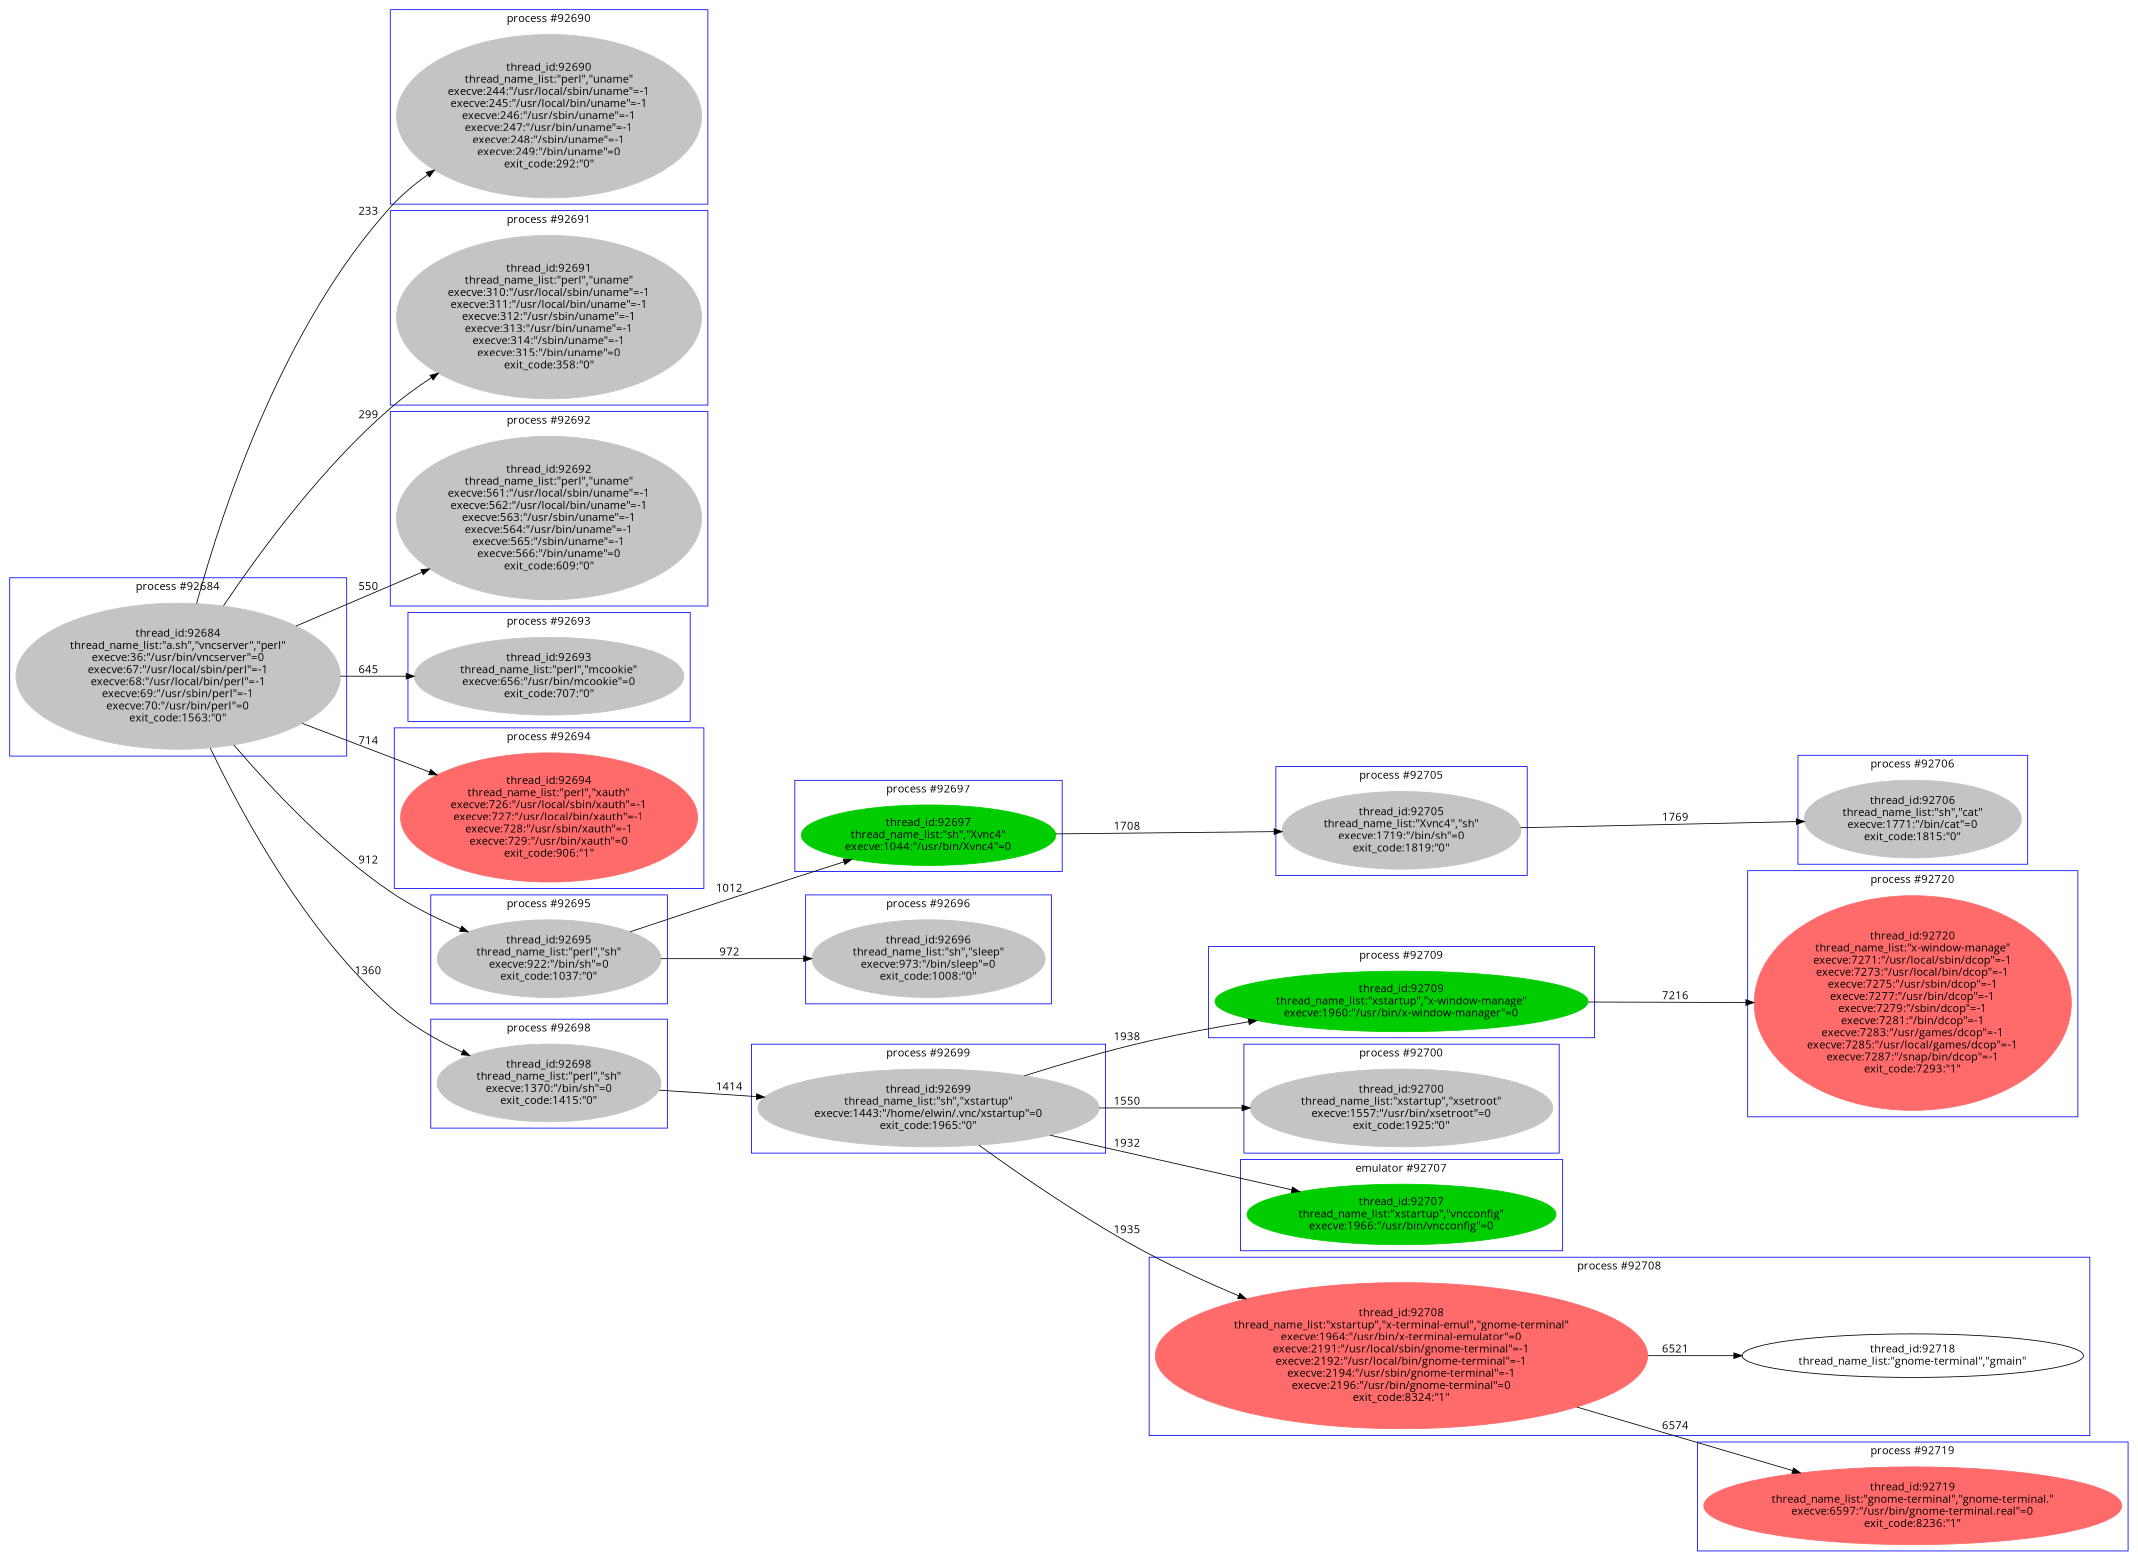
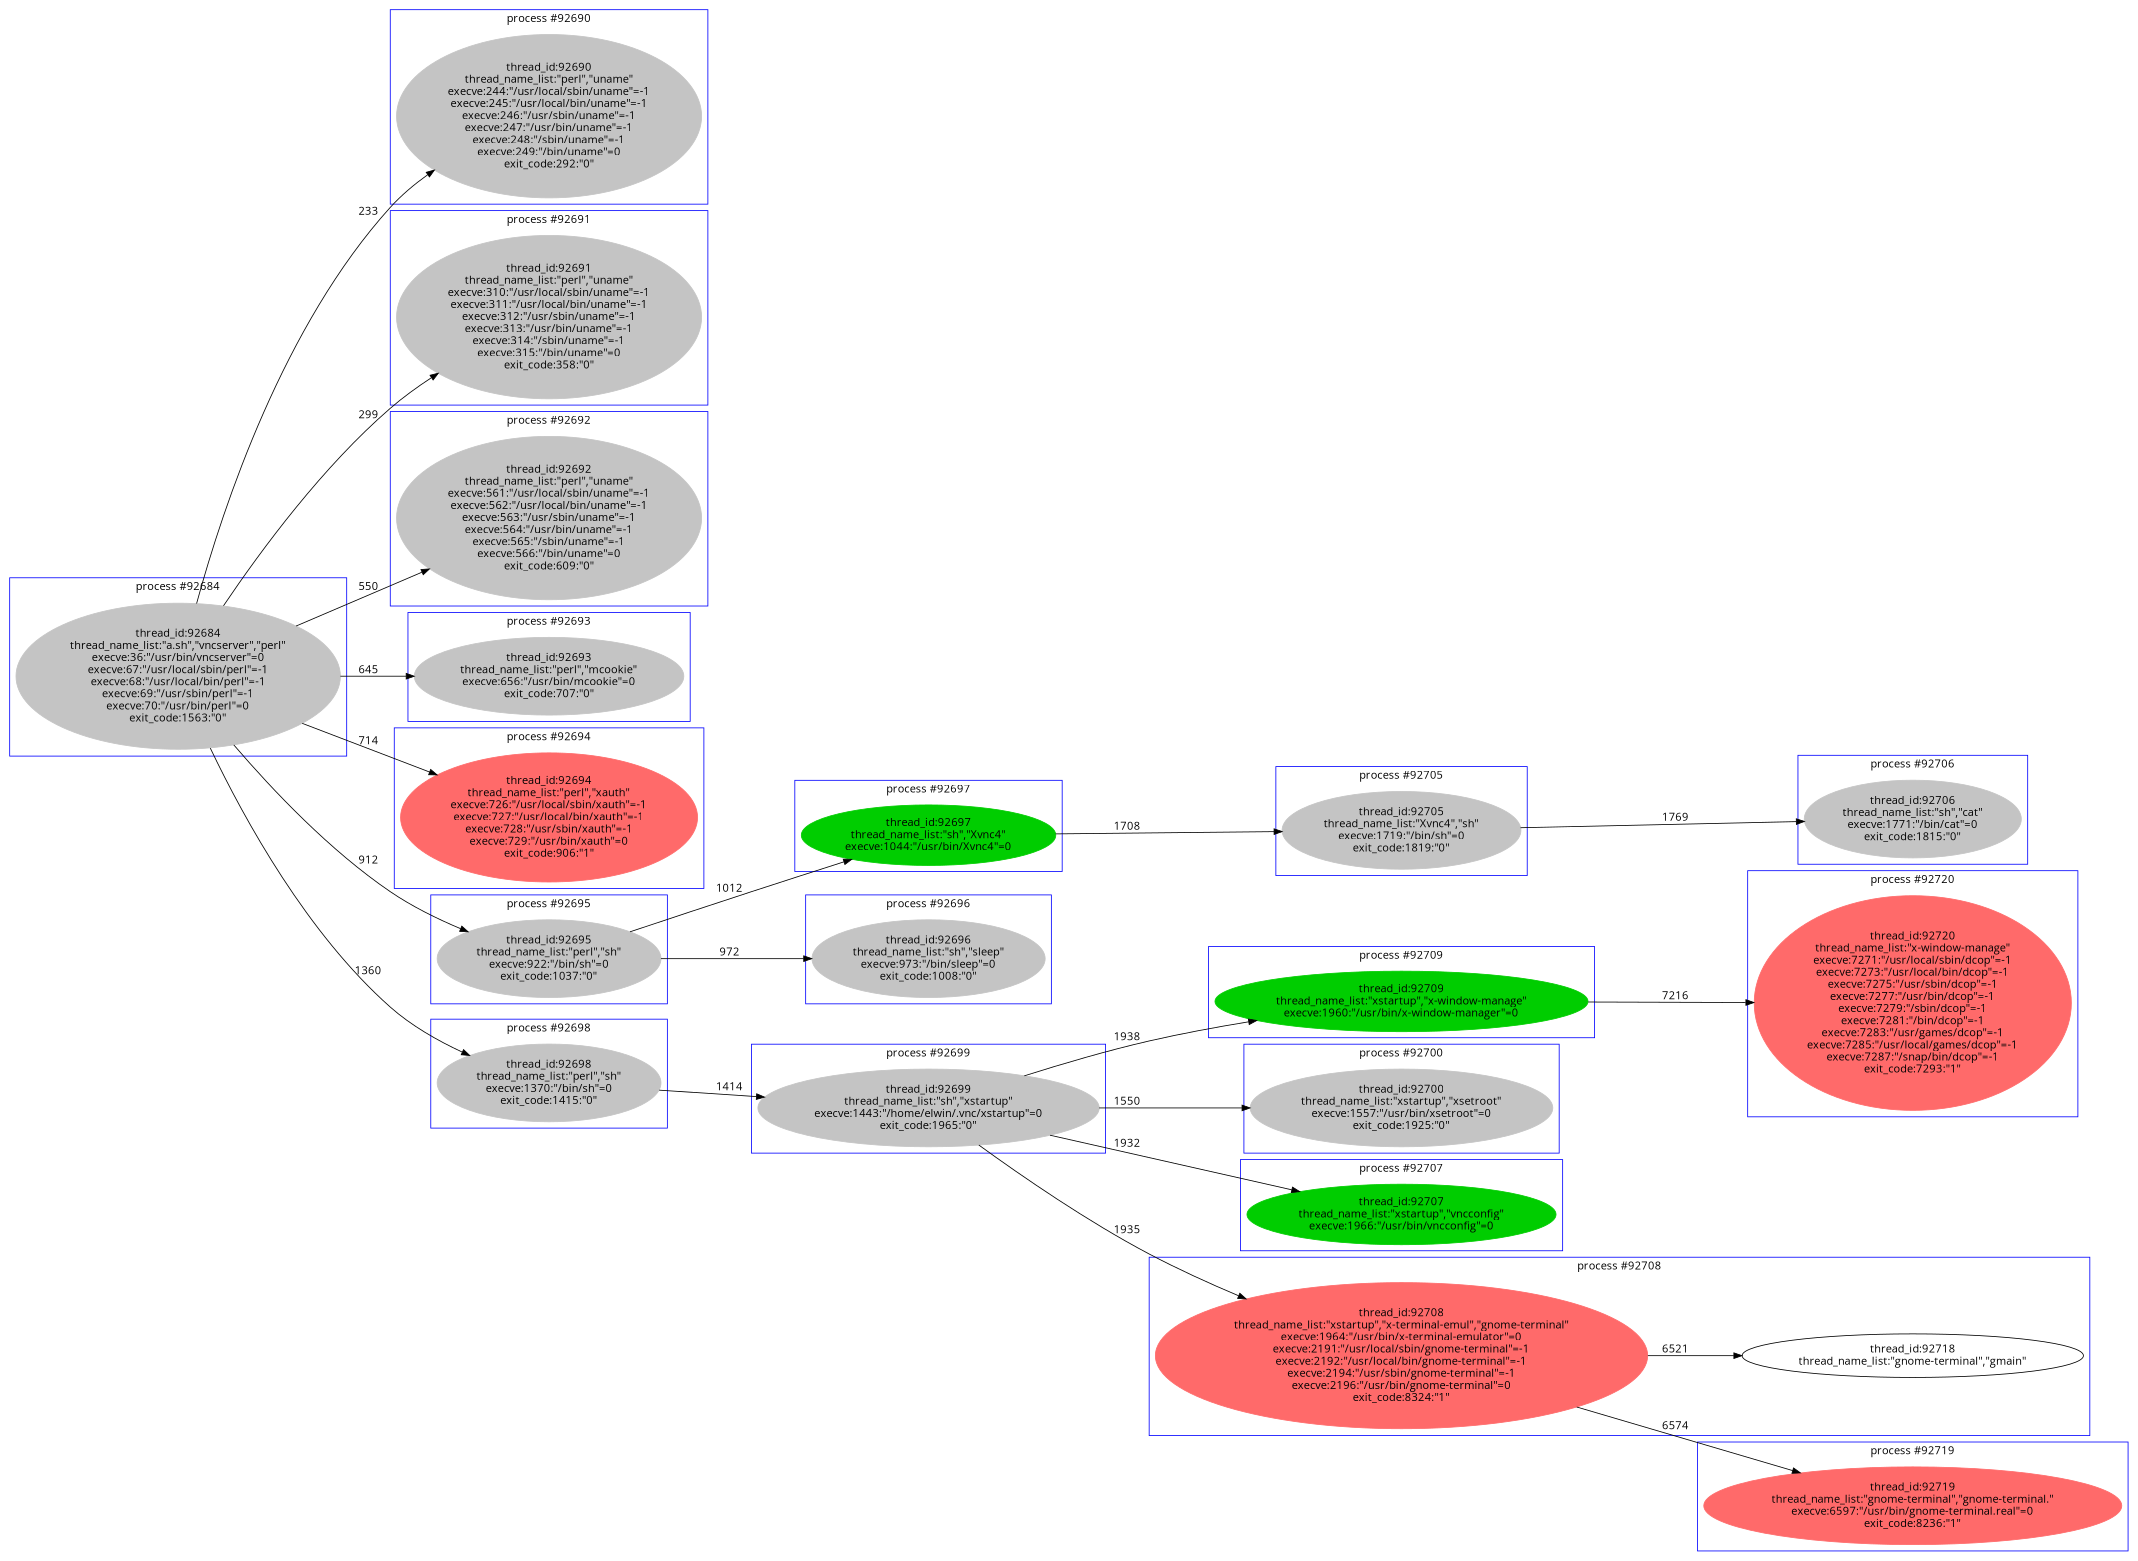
cluster "emulator #92707": label "emulator #92707" -> "process #92707"
